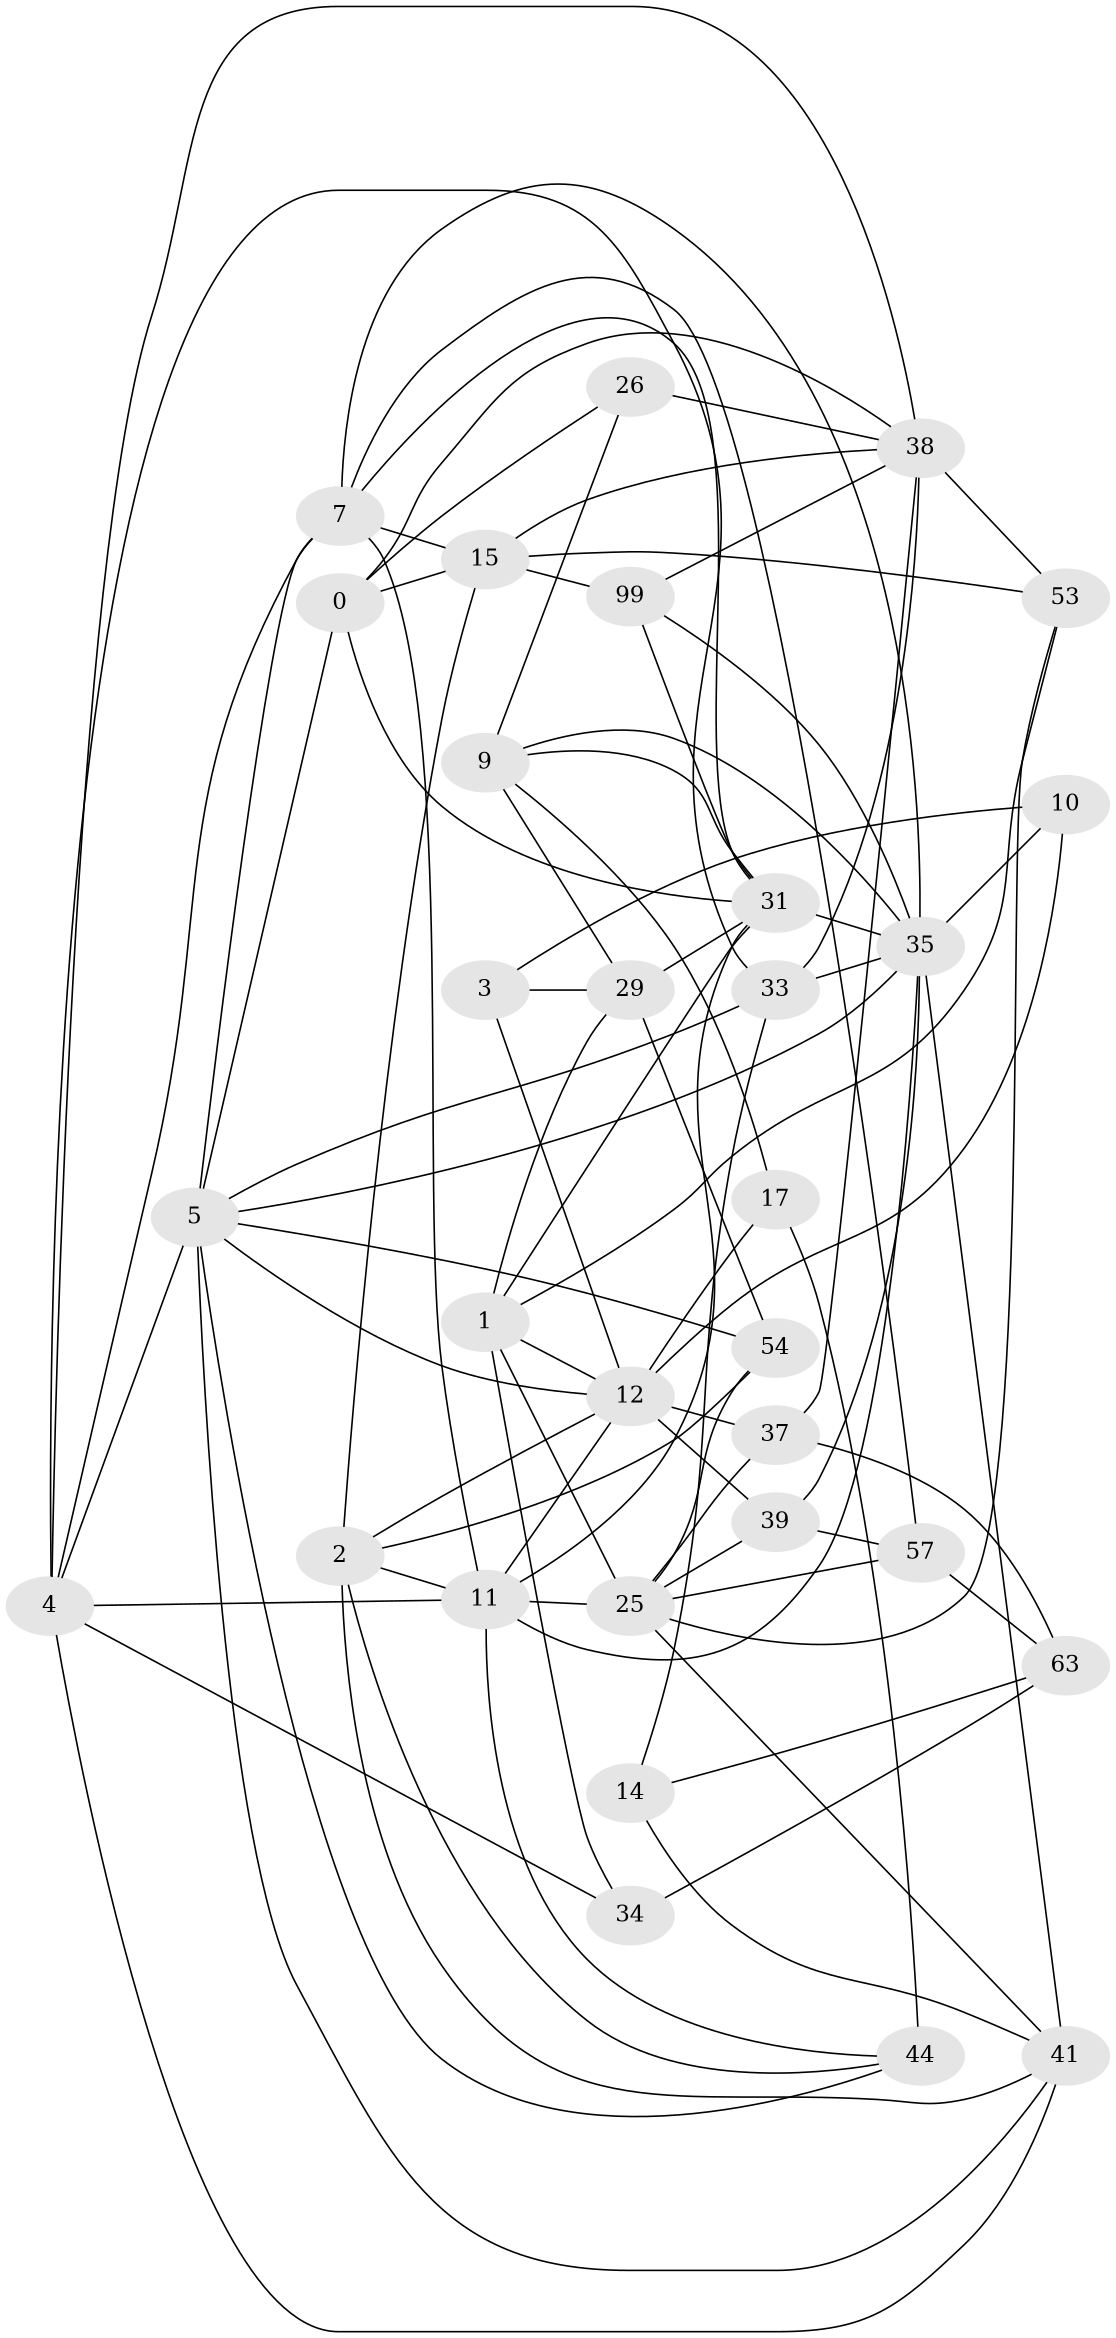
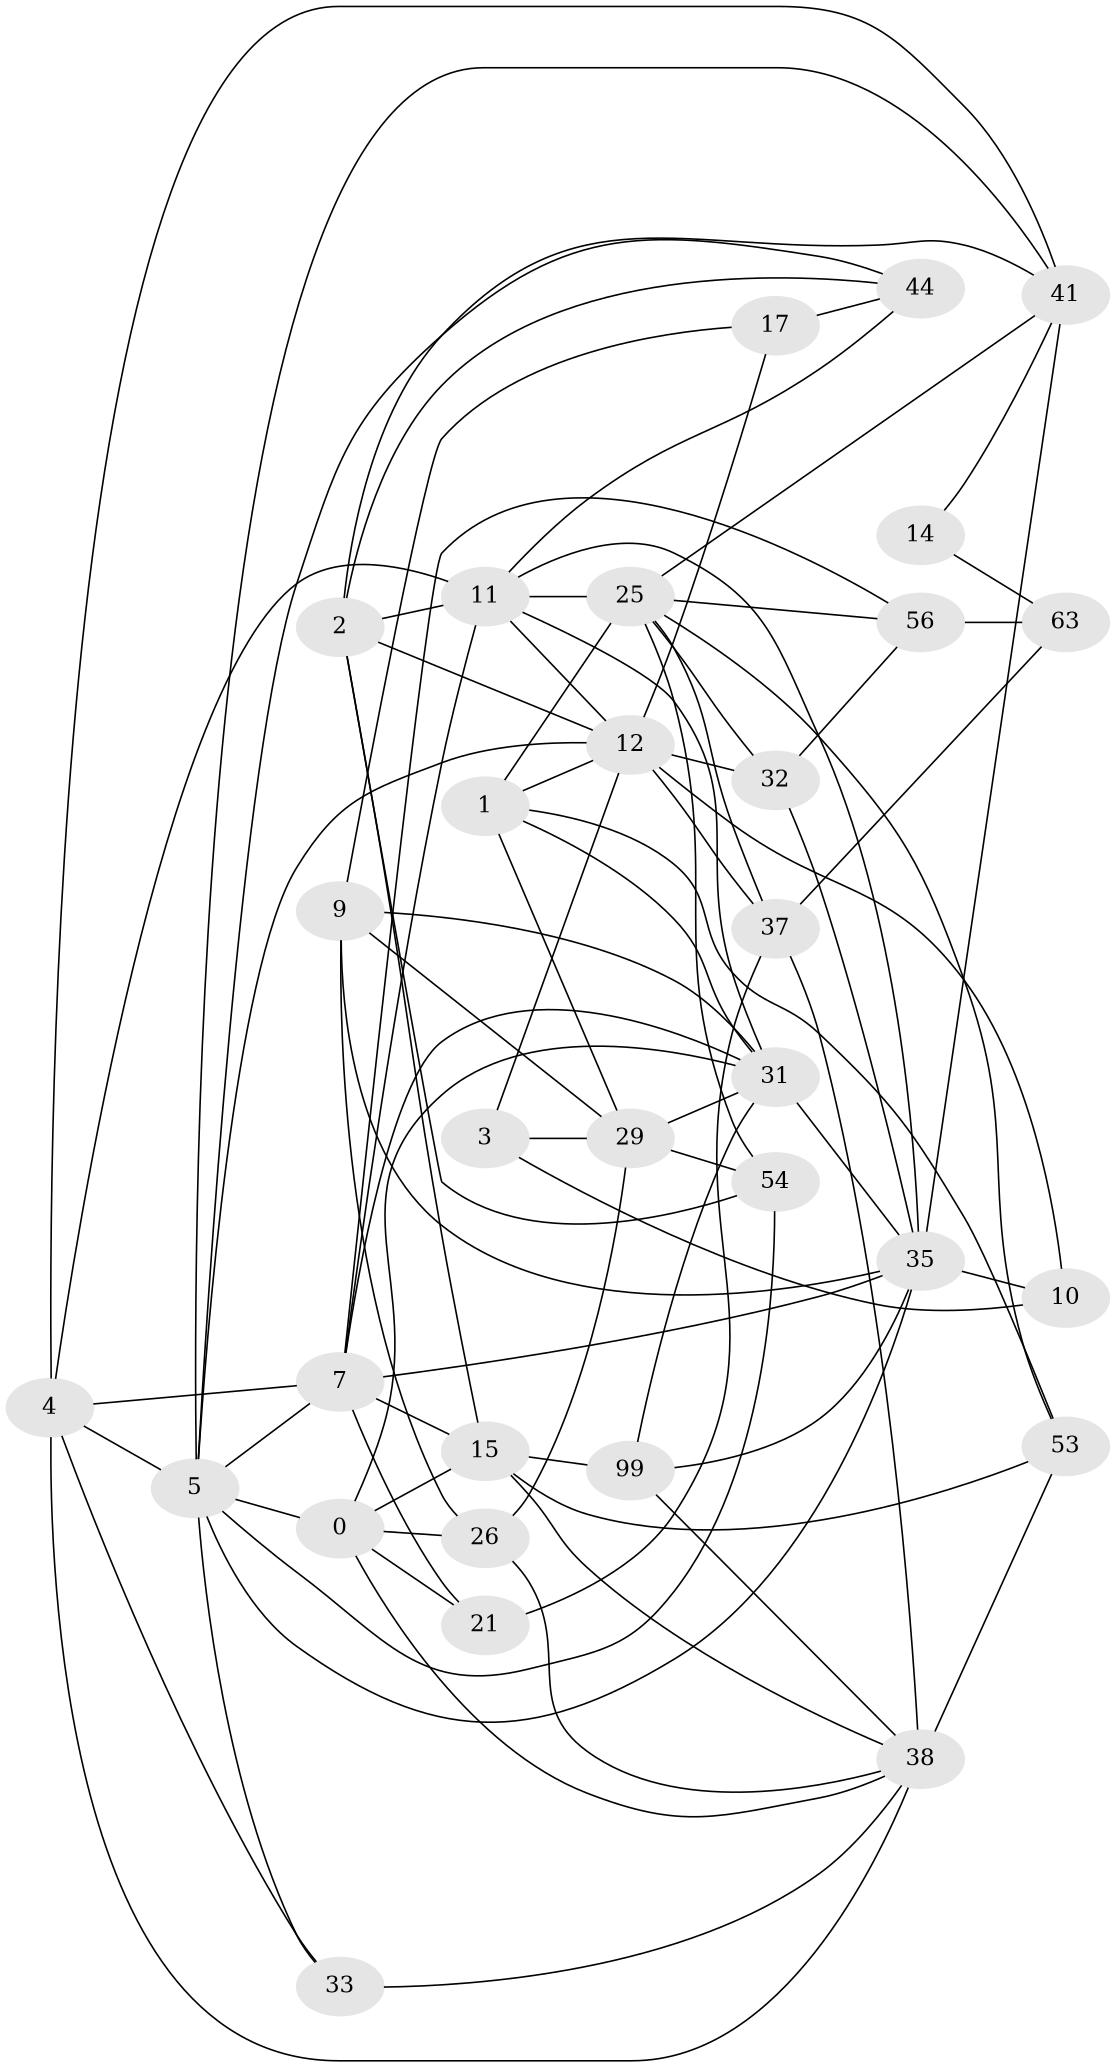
edge "35" -- "33": removed
edge "29" -- "26": added
edge "33" -- "14": removed
node "39": label "39" -> "32"
node "57": label "57" -> "56"
node "21": added
node "34": removed
